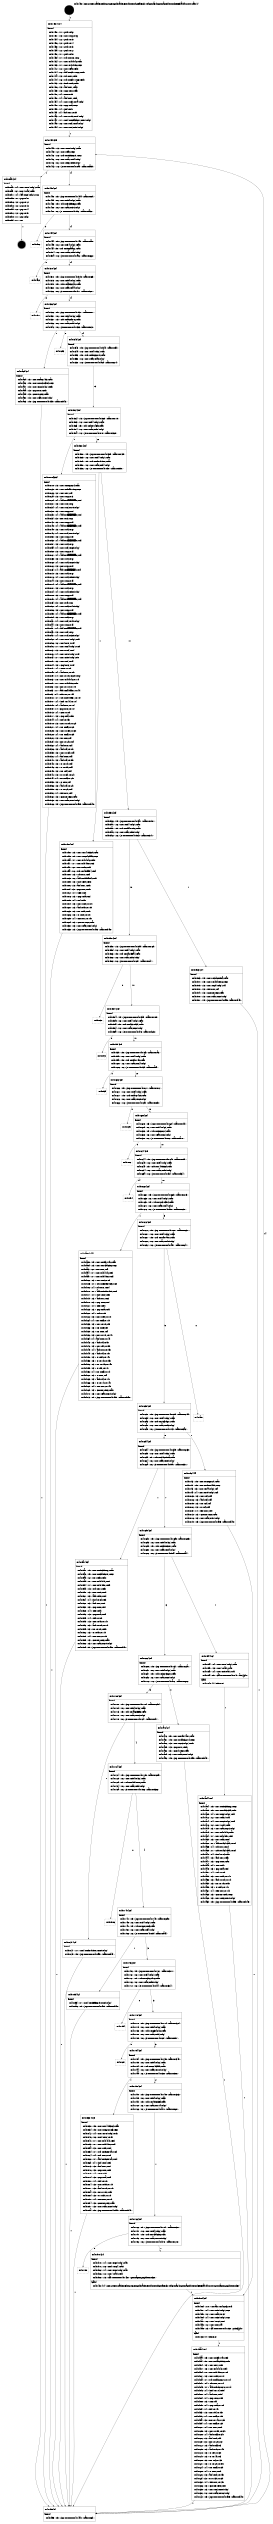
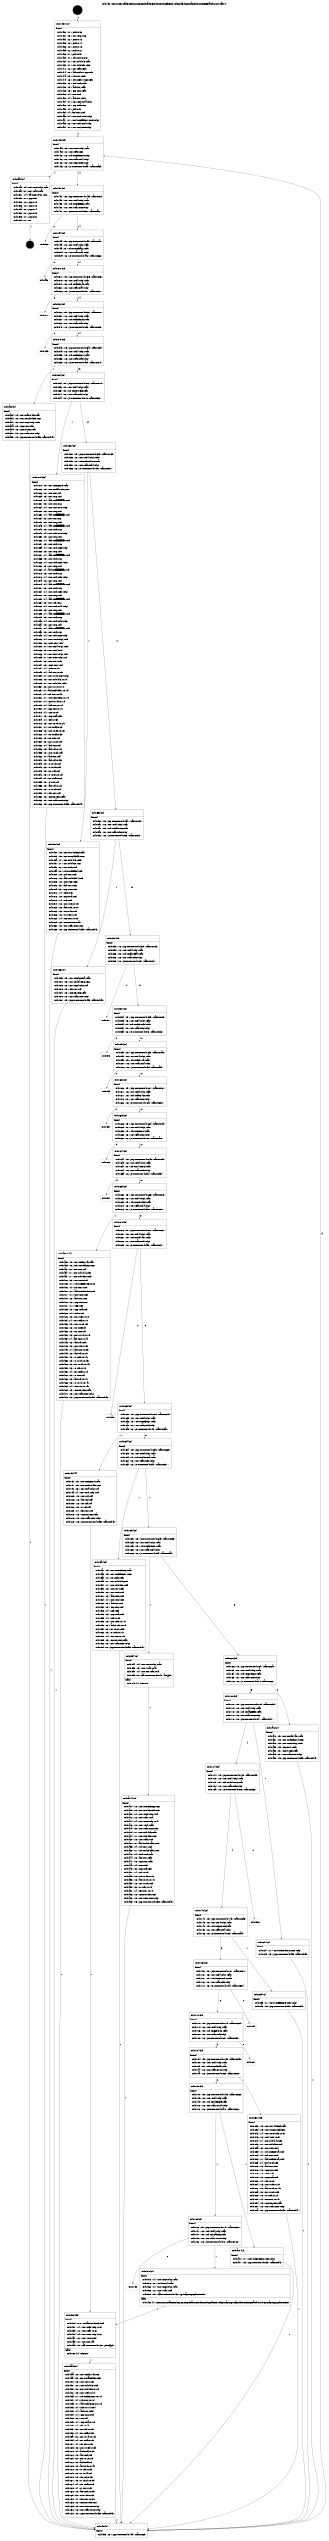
edge "0x40152c [28]" -> "0x401acd [27]": now "0x401548 [28]" -> "0x401acd [27]"
node "0x401a70 [12]": added
